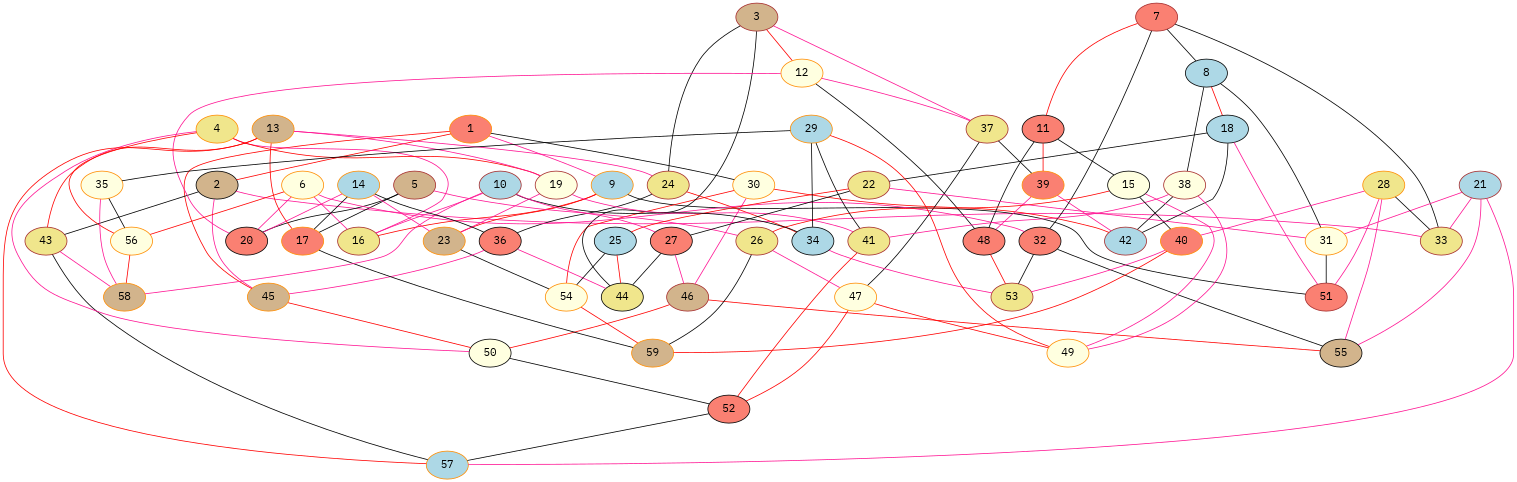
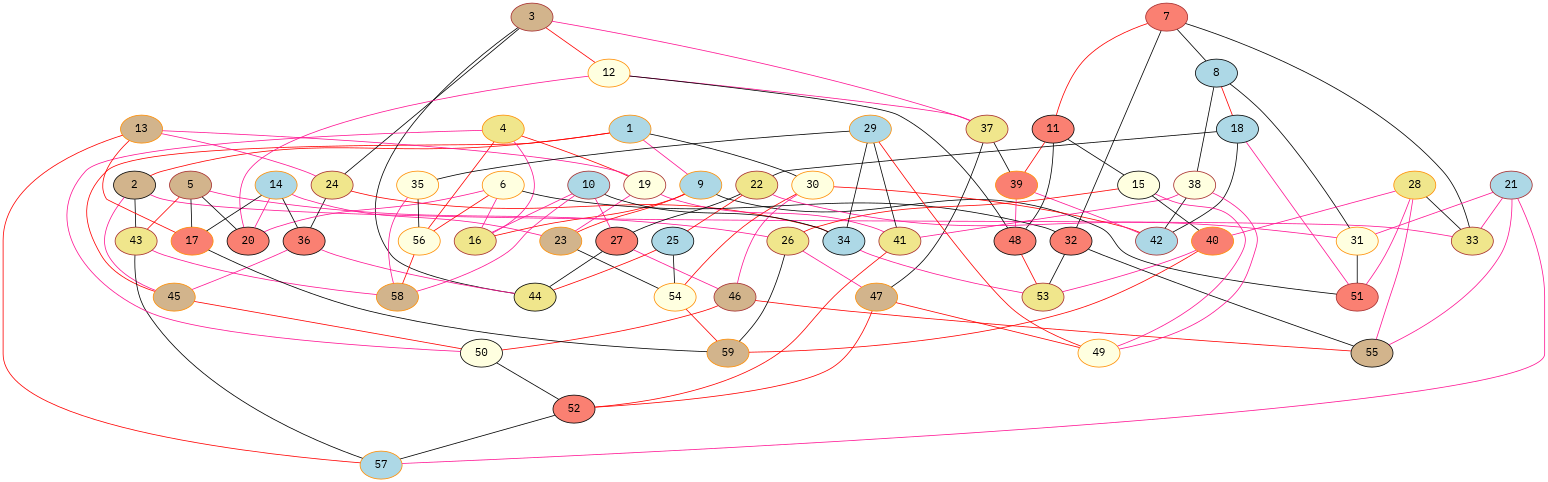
node "1": fillcolor salmon -> lightblue
edge "13" -- "43": now "5" -- "43"
edge "6" -- "32": color deeppink -> black
node "47": fillcolor lightyellow -> tan
